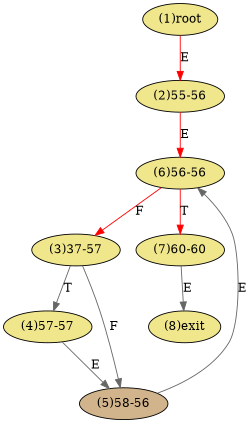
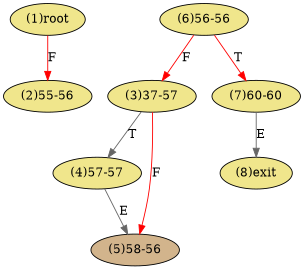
edge "(1)root" -> "(2)55-56": label "E" -> "F"
edge "(2)55-56" -> "(6)56-56": removed, label "E"
edge "(5)58-56" -> "(6)56-56": removed, label "E"
edge "(3)37-57" -> "(5)58-56": color gray40 -> red
